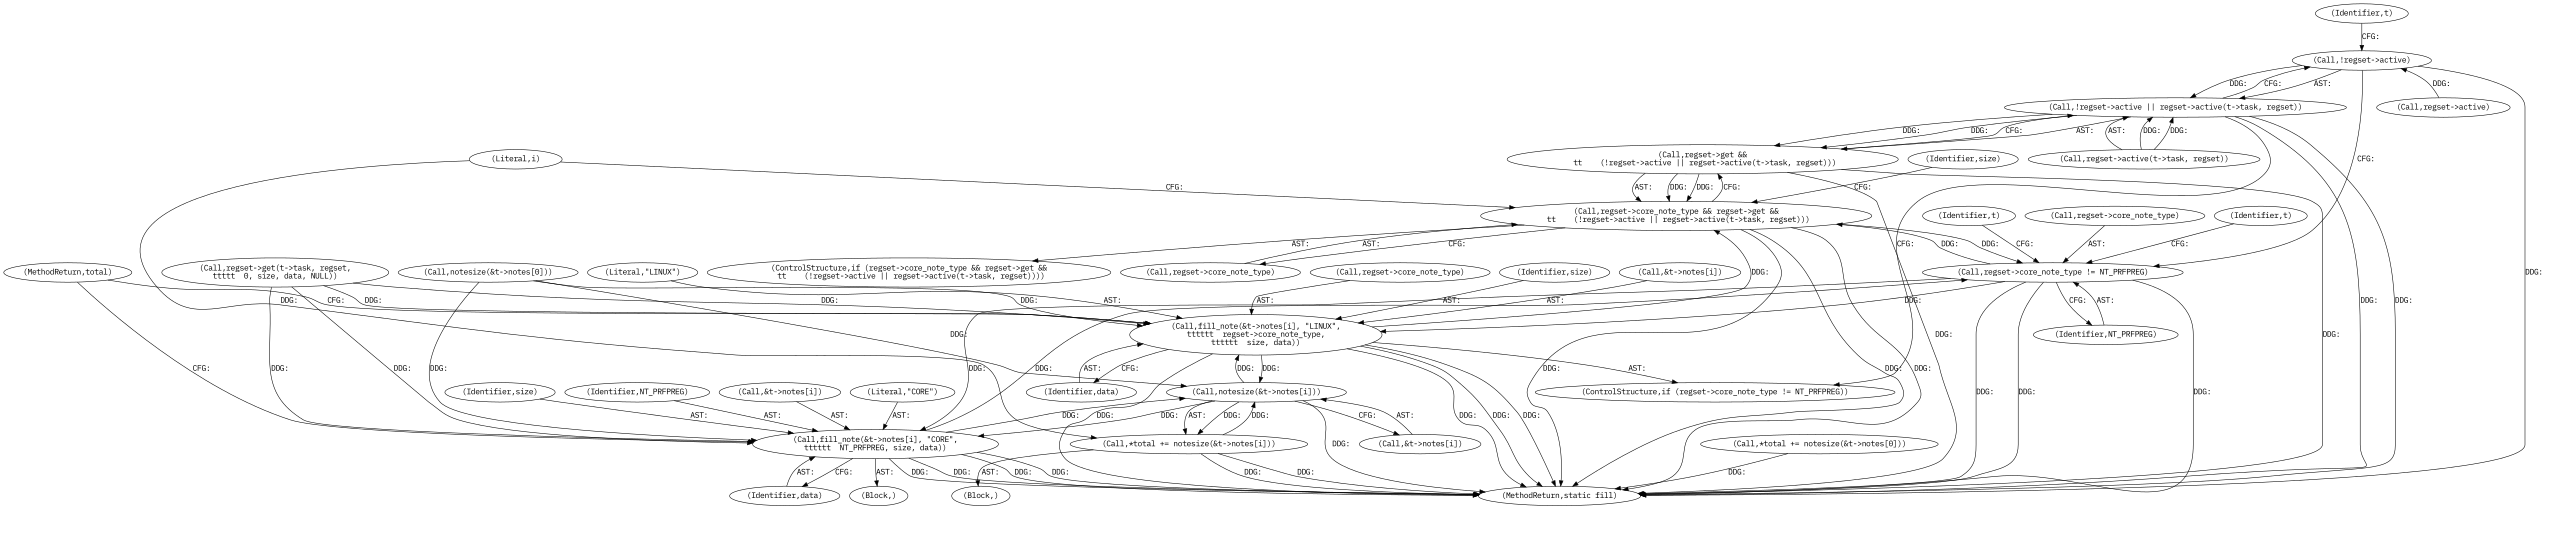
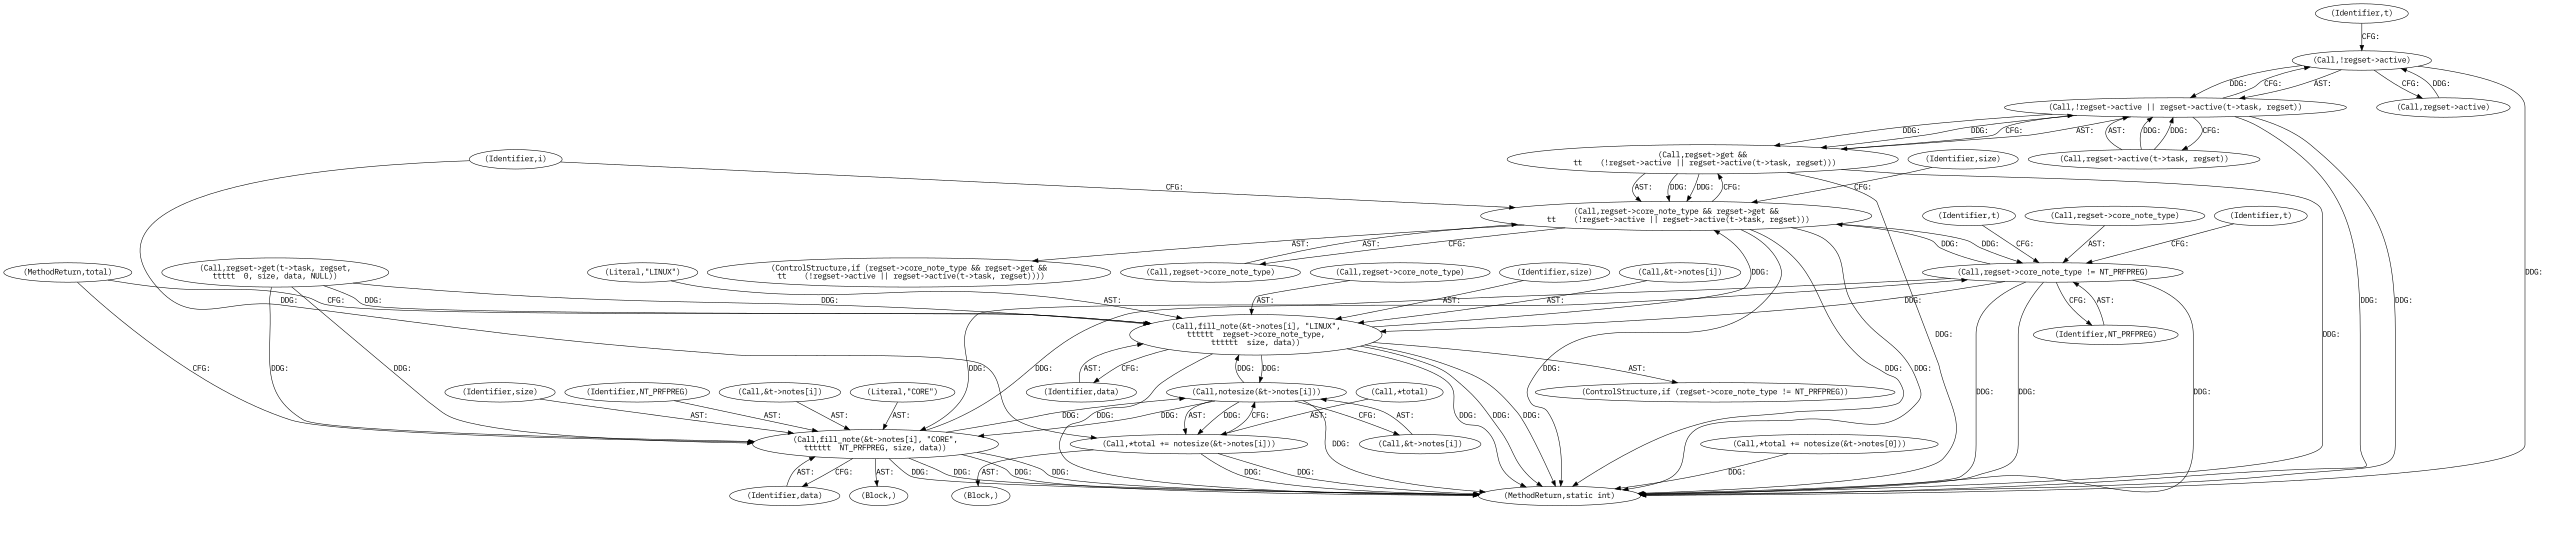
node "(Literal,i)": label "(Literal,i)" -> "(Identifier,i)"
edge "(Call,!regset->active || regset->active(t->task, regset))" -> "(ControlStructure,if (regset->core_note_type != NT_PRFPREG))": now "(Call,!regset->active || regset->active(t->task, regset))" -> "(Call,regset->active(t->task, regset))"
edge "(Call,!regset->active)" -> "(Call,regset->core_note_type != NT_PRFPREG)": now "(Call,!regset->active)" -> "(Call,regset->active)"
node "(Call,notesize(&t->notes[0]))": removed
node "(Call,*total)": added
edge "(Call,*total += notesize(&t->notes[i]))" -> "(Call,notesize(&t->notes[i]))": label "DDG: " -> "CFG: "
node "(MethodReturn,static fill)": label "(MethodReturn,static fill)" -> "(MethodReturn,static int)"
